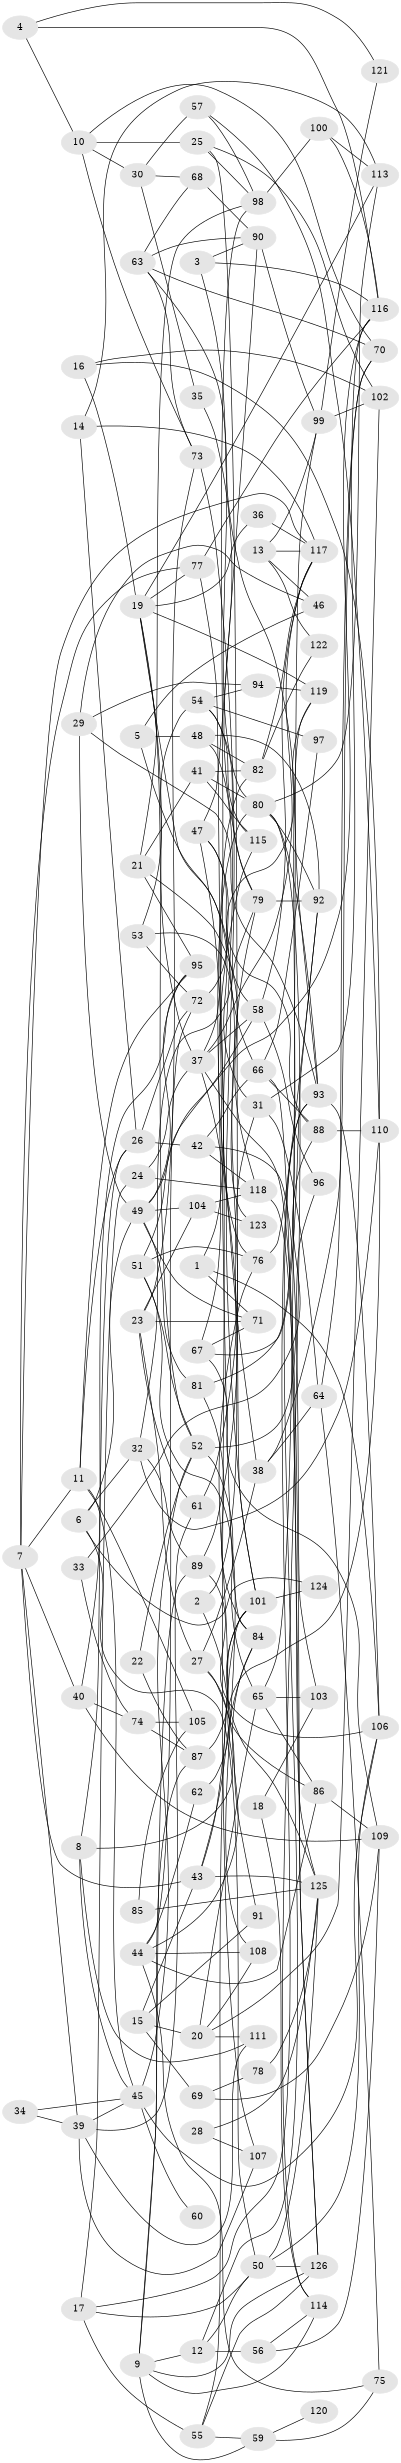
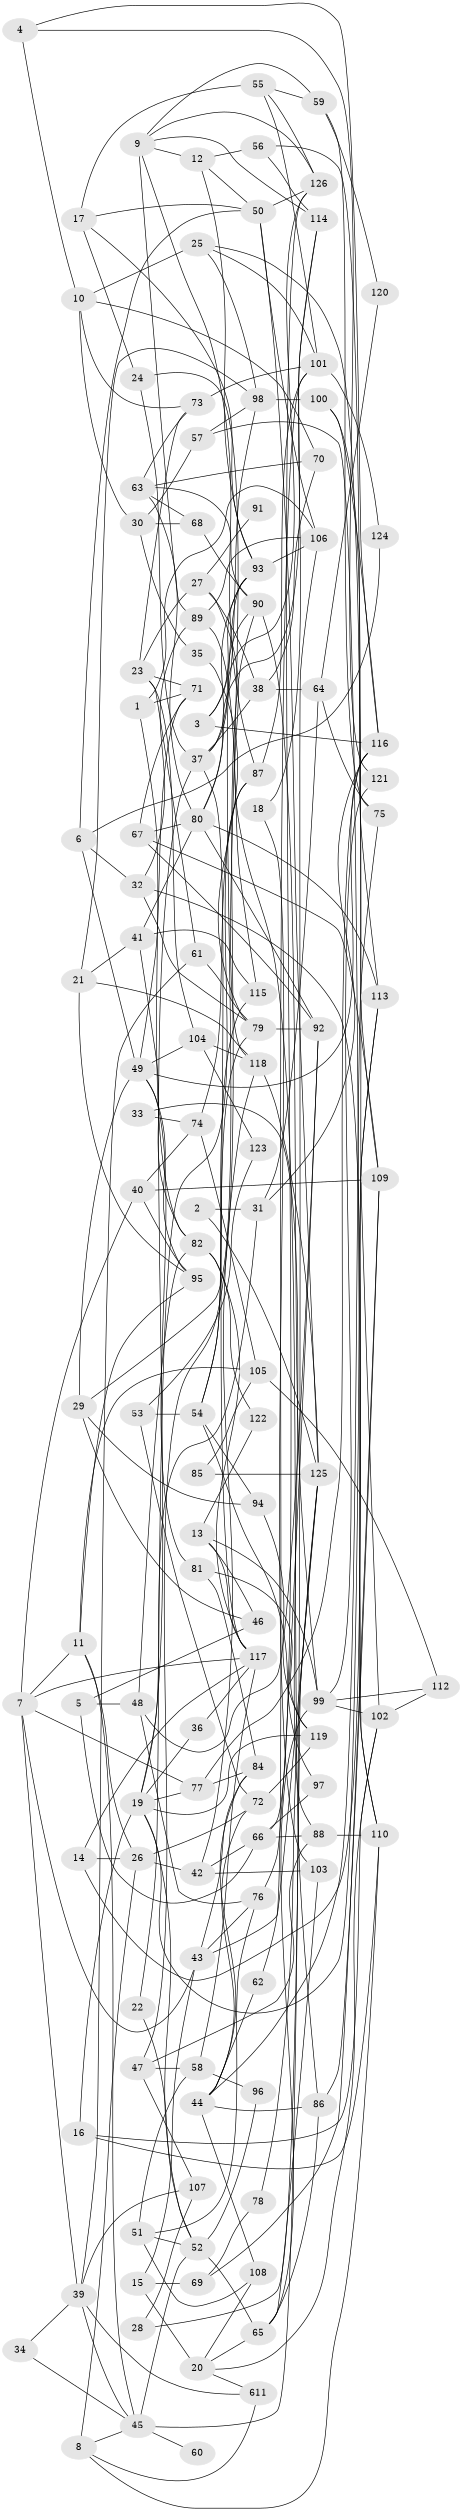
edge "70" -- "64": now "120" -- "64"
edge "58" -- "37": removed
node "112": added
edge "91" -- "15": removed
node "111": label "111" -> "611"
